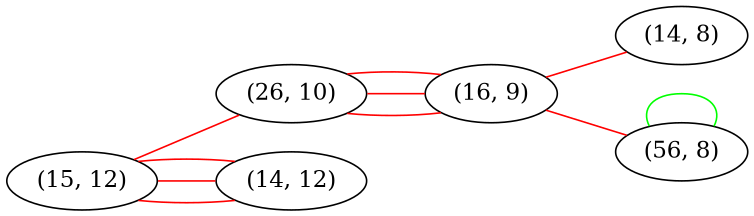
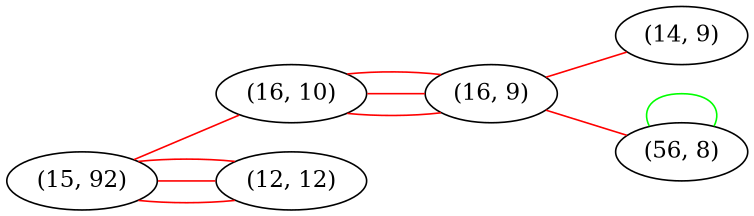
node "(14, 8)": label "(14, 8)" -> "(14, 9)"
node "(26, 10)": label "(26, 10)" -> "(16, 10)"
node "(15, 12)": label "(15, 12)" -> "(15, 92)"
node "(14, 12)": label "(14, 12)" -> "(12, 12)"
